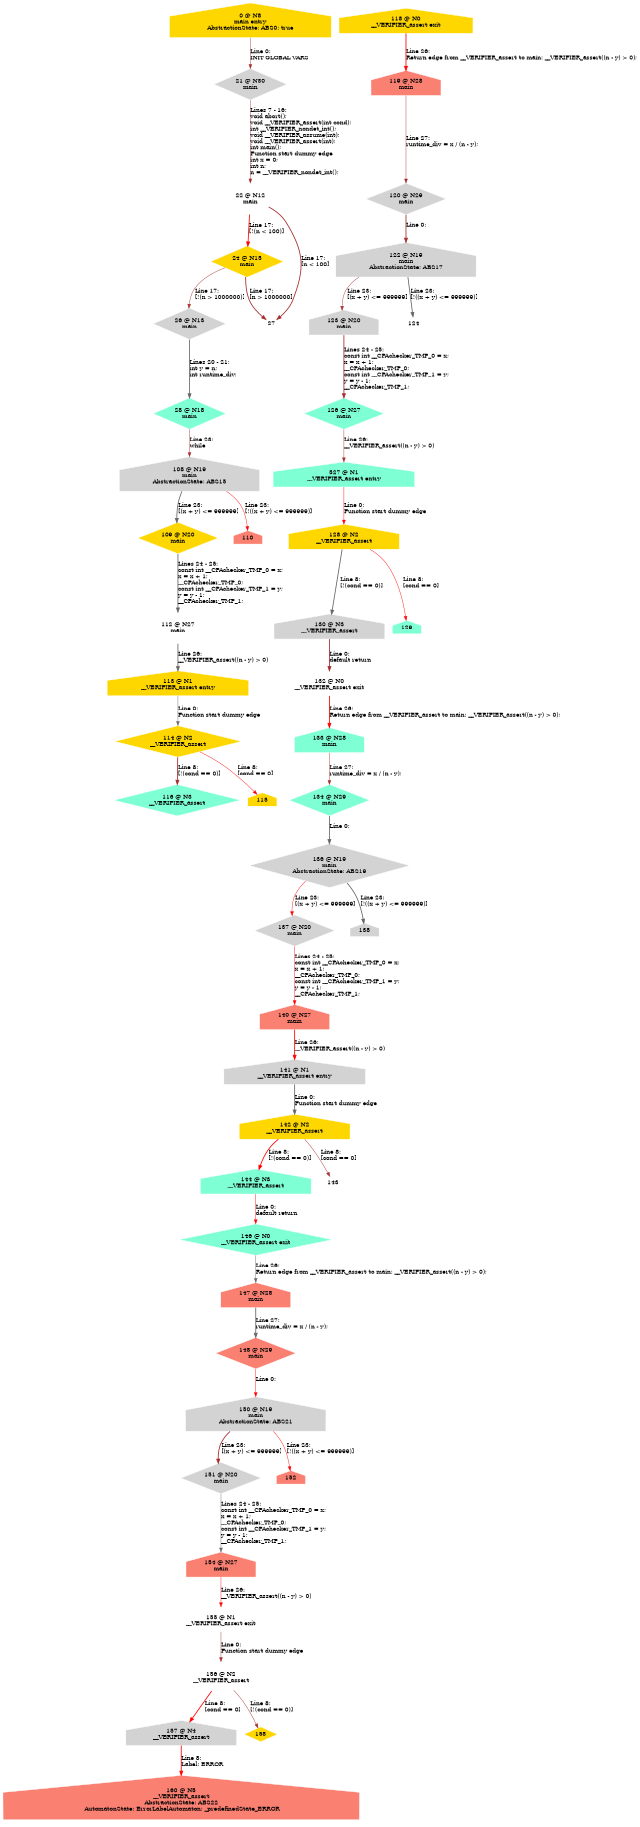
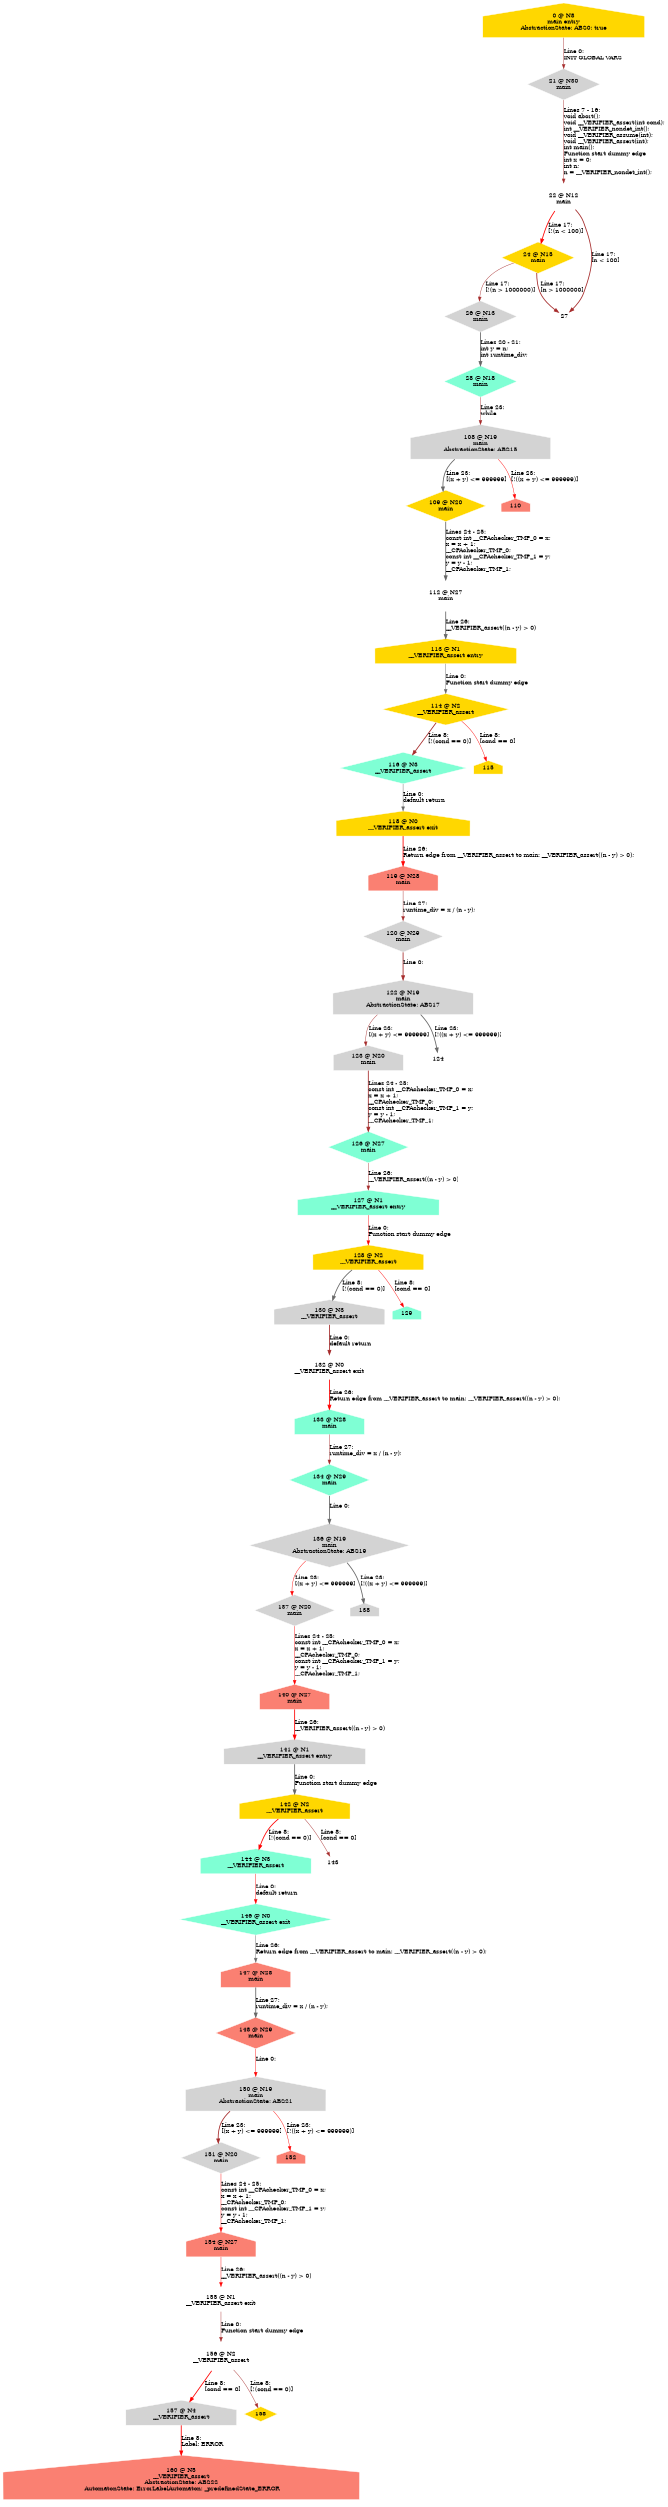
node "527 @ N1 __VERIFIER_assert entry": label "527 @ N1 __VERIFIER_assert entry" -> "127 @ N1 __VERIFIER_assert entry"
edge "116 @ N3 __VERIFIER_assert" -> "118 @ N0 __VERIFIER_assert exit": added, label "Line 0: default return"
edge "151 @ N20 main" -> "154 @ N27 main": color gray40 -> red
